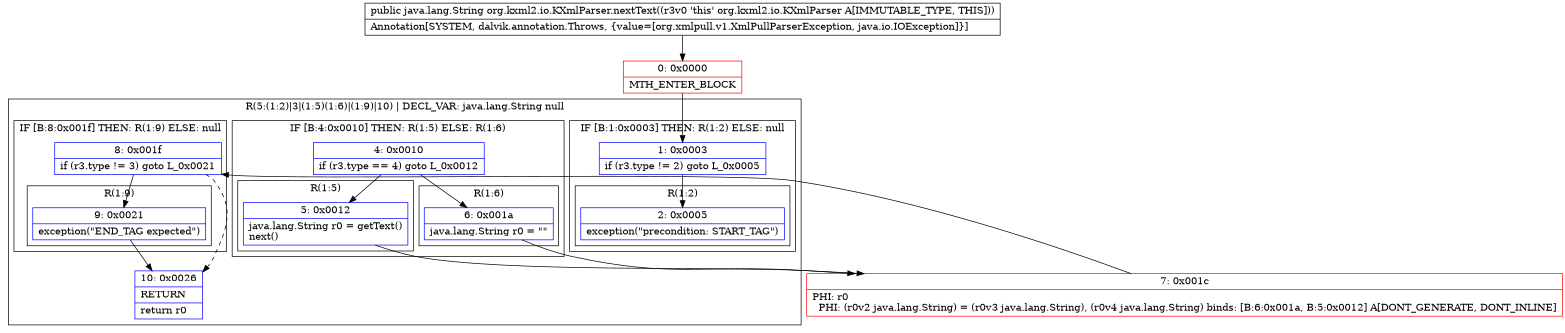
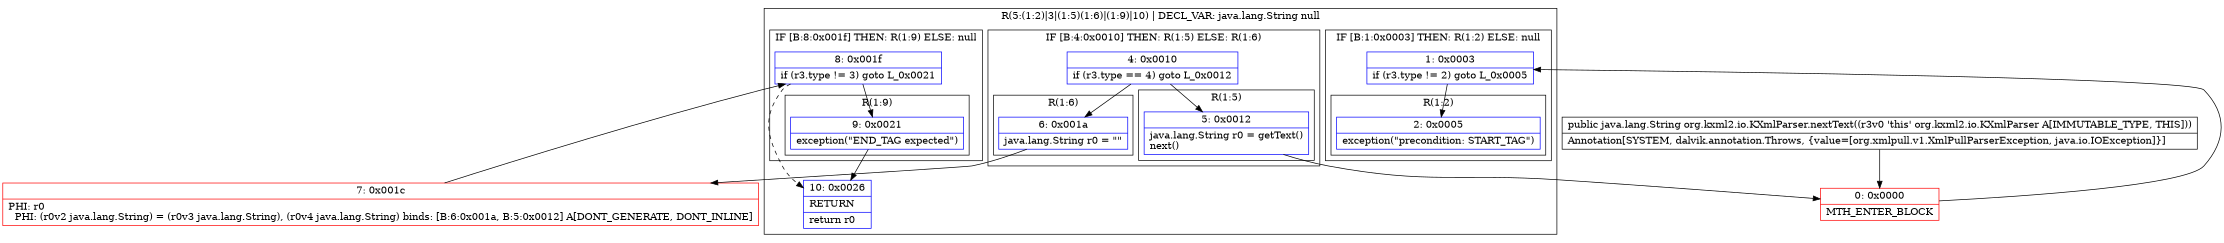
edge "5: 0x0012" -> "7: 0x001c": now "5: 0x0012" -> "0: 0x0000"
